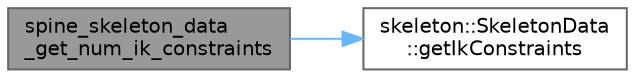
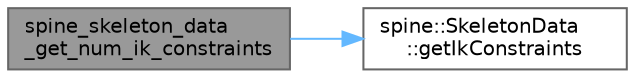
node "skeleton::SkeletonData ::getIkConstraints": label "skeleton::SkeletonData ::getIkConstraints" -> "spine::SkeletonData ::getIkConstraints"
